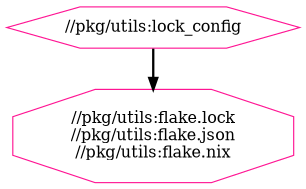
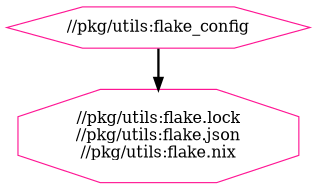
node "//pkg/utils:lock_config": label "//pkg/utils:lock_config" -> "//pkg/utils:flake_config"
